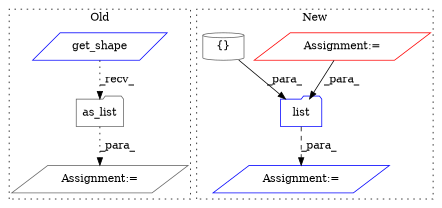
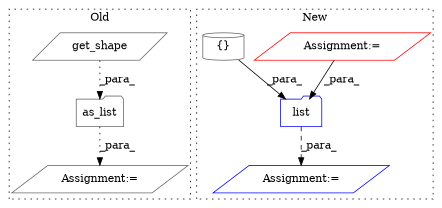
node "get_shape": color blue -> gray40
edge "get_shape" -> "as_list": label "_recv_" -> "_para_"
